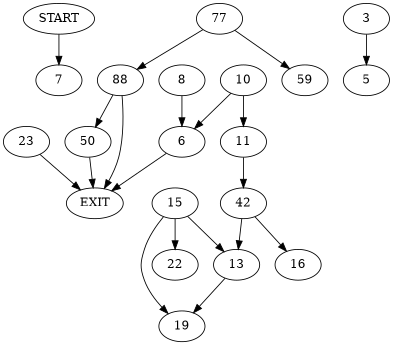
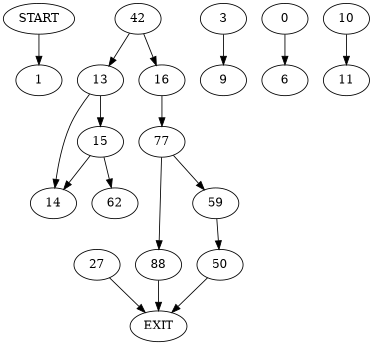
node "7": label "7" -> "1"
node "8": label "8" -> "0"
node "5": label "5" -> "9"
edge "88" -> "50": now "59" -> "50"
edge "16" -> "77": added
edge "10" -> "6": removed
node "23": label "23" -> "27"
edge "11" -> "42": removed
edge "6" -> "EXIT": removed
edge "15" -> "13": reversed
node "22": label "22" -> "62"
node "19": label "19" -> "14"
